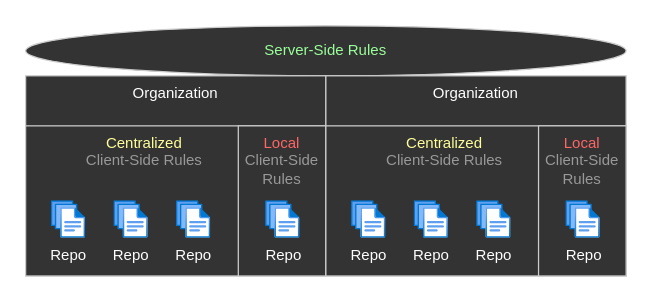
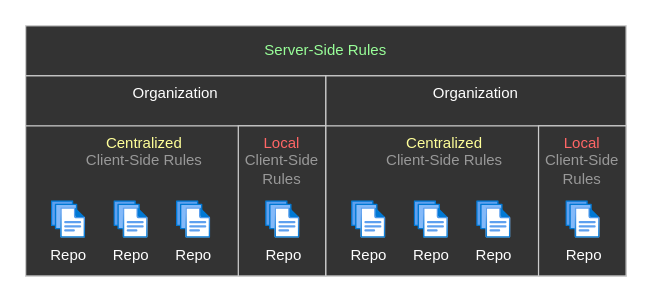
node "Server-Side Rules": shape ellipse -> rectangle
